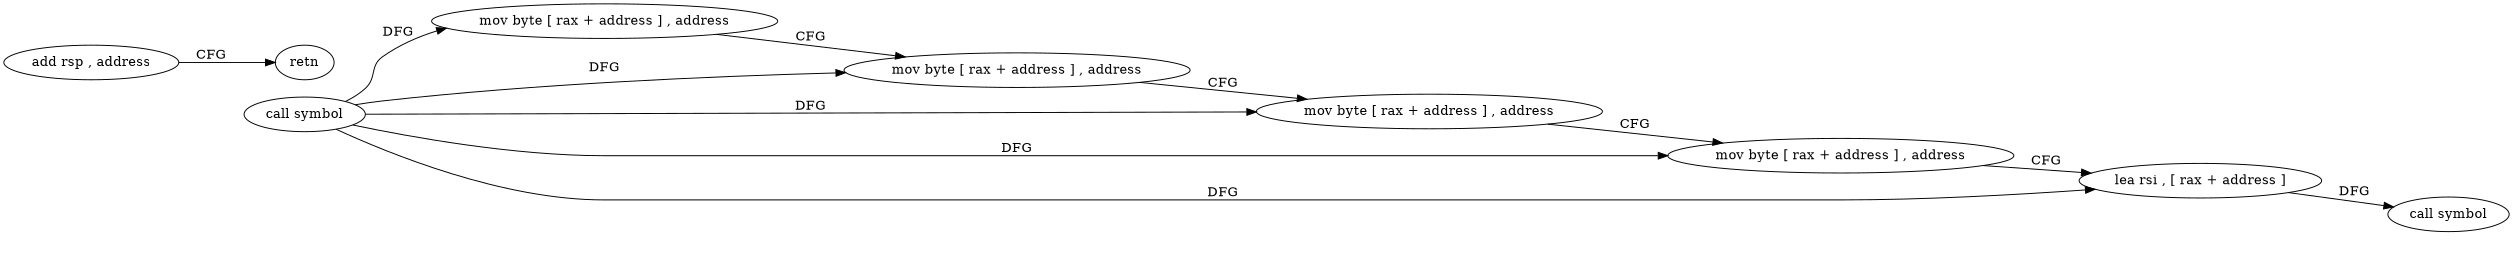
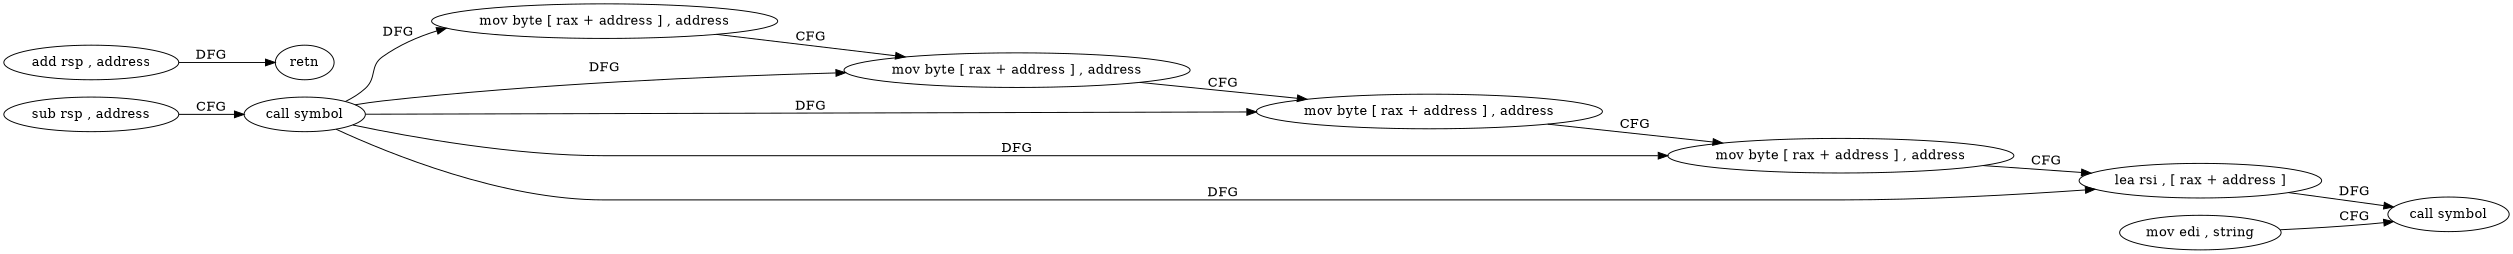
edge "add rsp , address" -> "retn": label "CFG" -> "DFG"
node "sub rsp , address": added
node "mov edi , string": added
